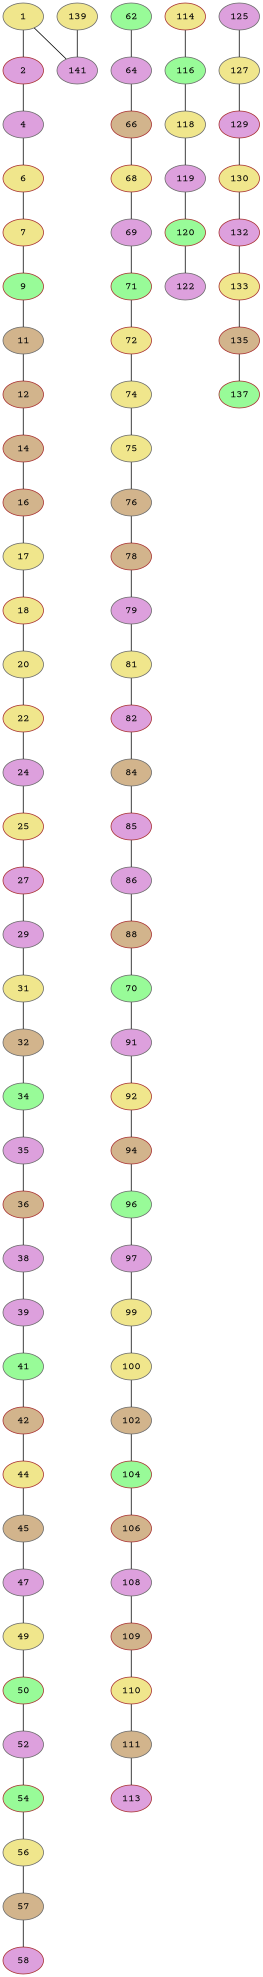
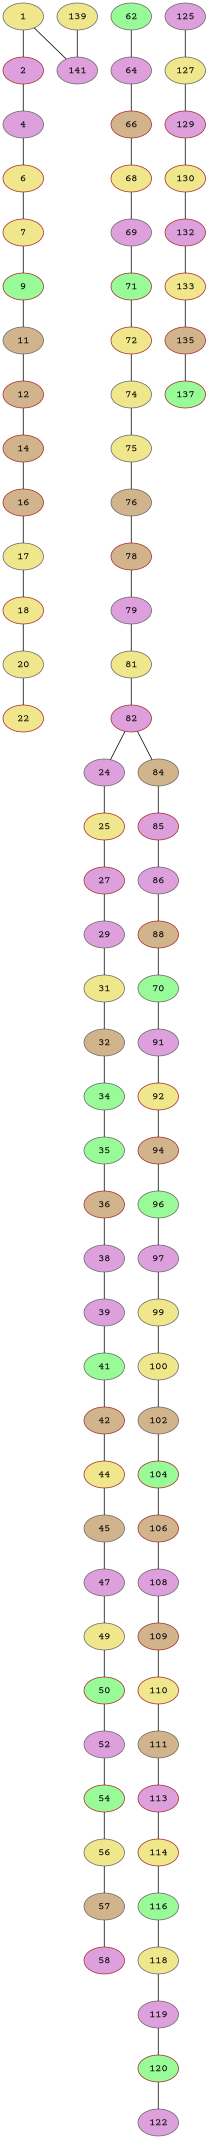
edge "22" -- "24": now "82" -- "24"
node "35": fillcolor plum -> palegreen
edge "113" -- "114": added
